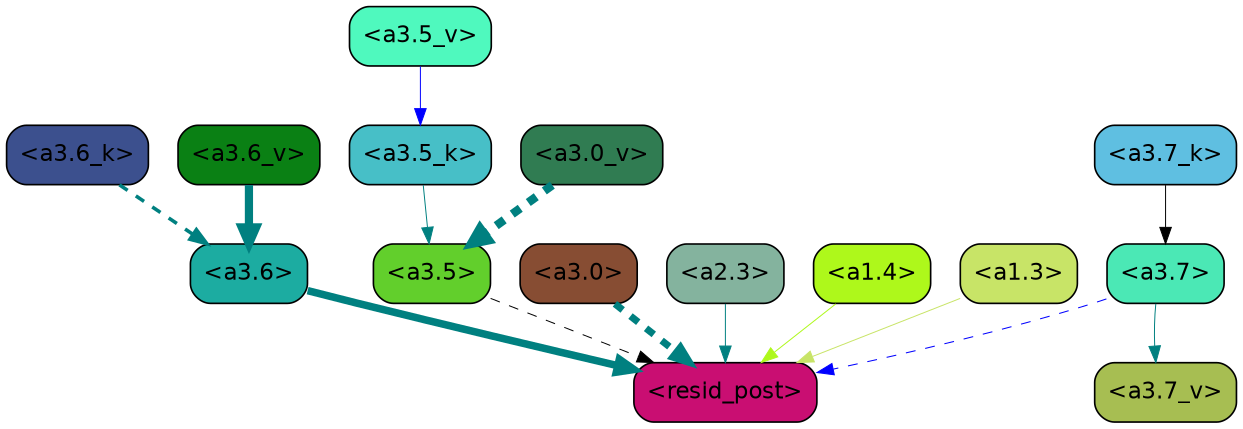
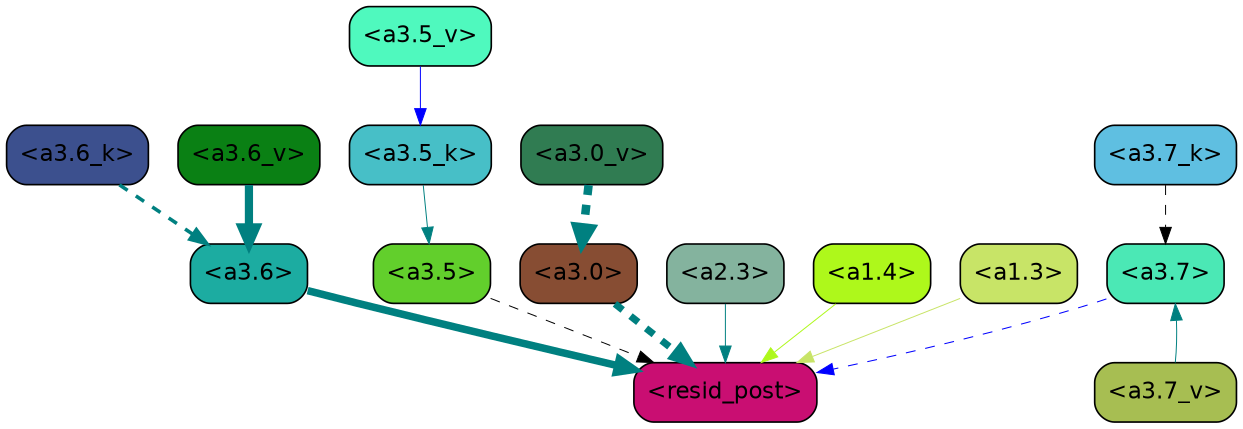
edge "<a3.7_k>" -> "<a3.7>": style solid -> dashed
edge "<a3.0_v>" -> "<a3.5>": now "<a3.0_v>" -> "<a3.0>"
edge "<a3.7>" -> "<a3.7_v>": reversed
